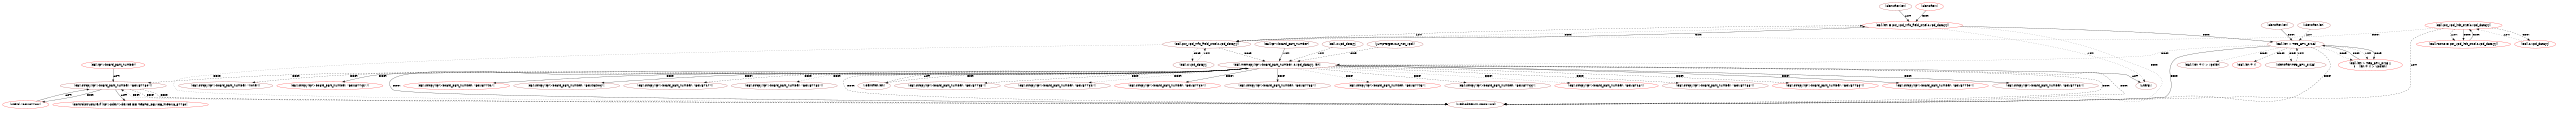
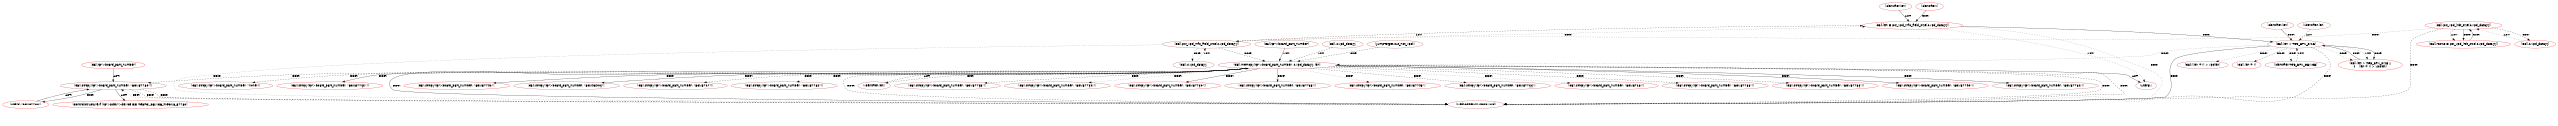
edge "(Call,len = pci_vpd_info_field_size(&vpd_data[i]))" -> "(Call,pci_vpd_info_field_size(&vpd_data[i]))": removed, label "CFG:"
node "(Identifier,TG3_BPN_SIZE)": label "(Identifier,TG3_BPN_SIZE)" -> "(Identifier,TG3_BPN_DEVICE)"
edge "(Call,pci_vpd_lrdt_size(&vpd_data[i]))" -> "(MethodReturn,static void)": label "AST: " -> "DDG: "
